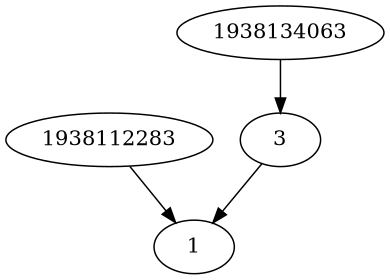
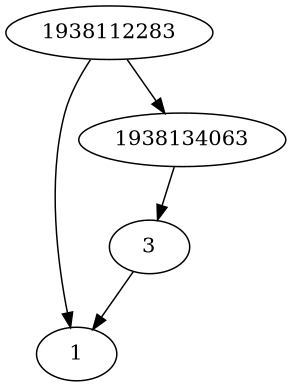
edge "1938112283" -> "1938134063": added
